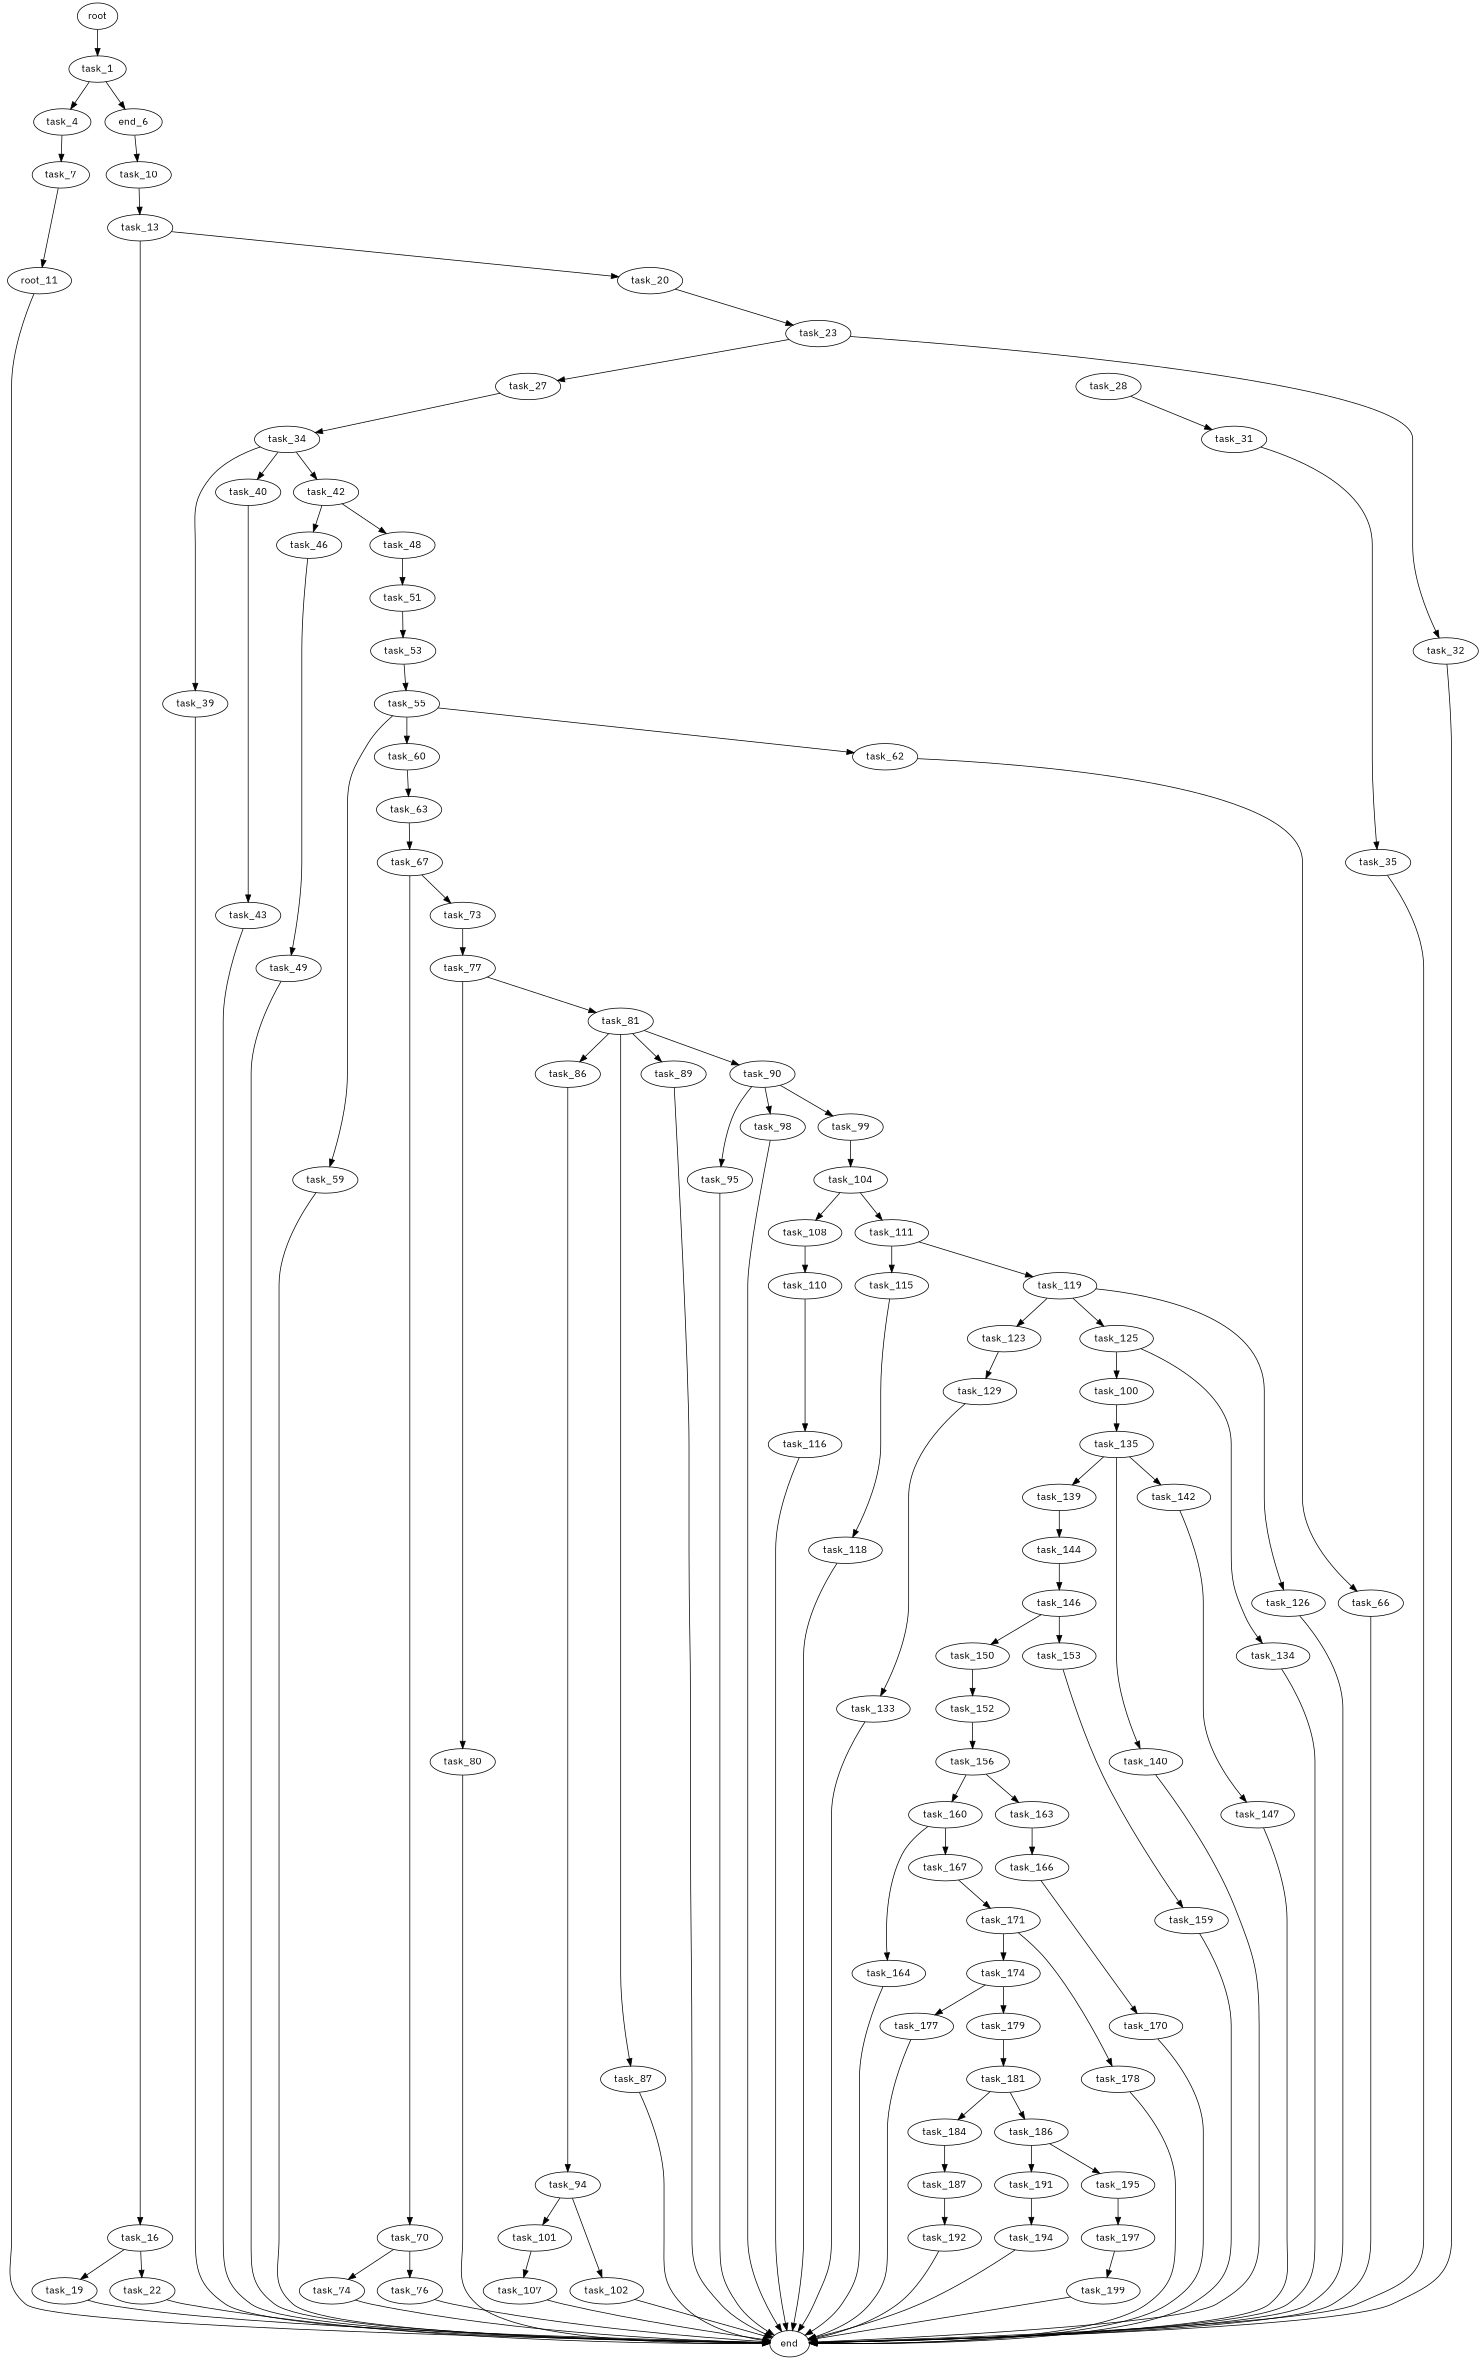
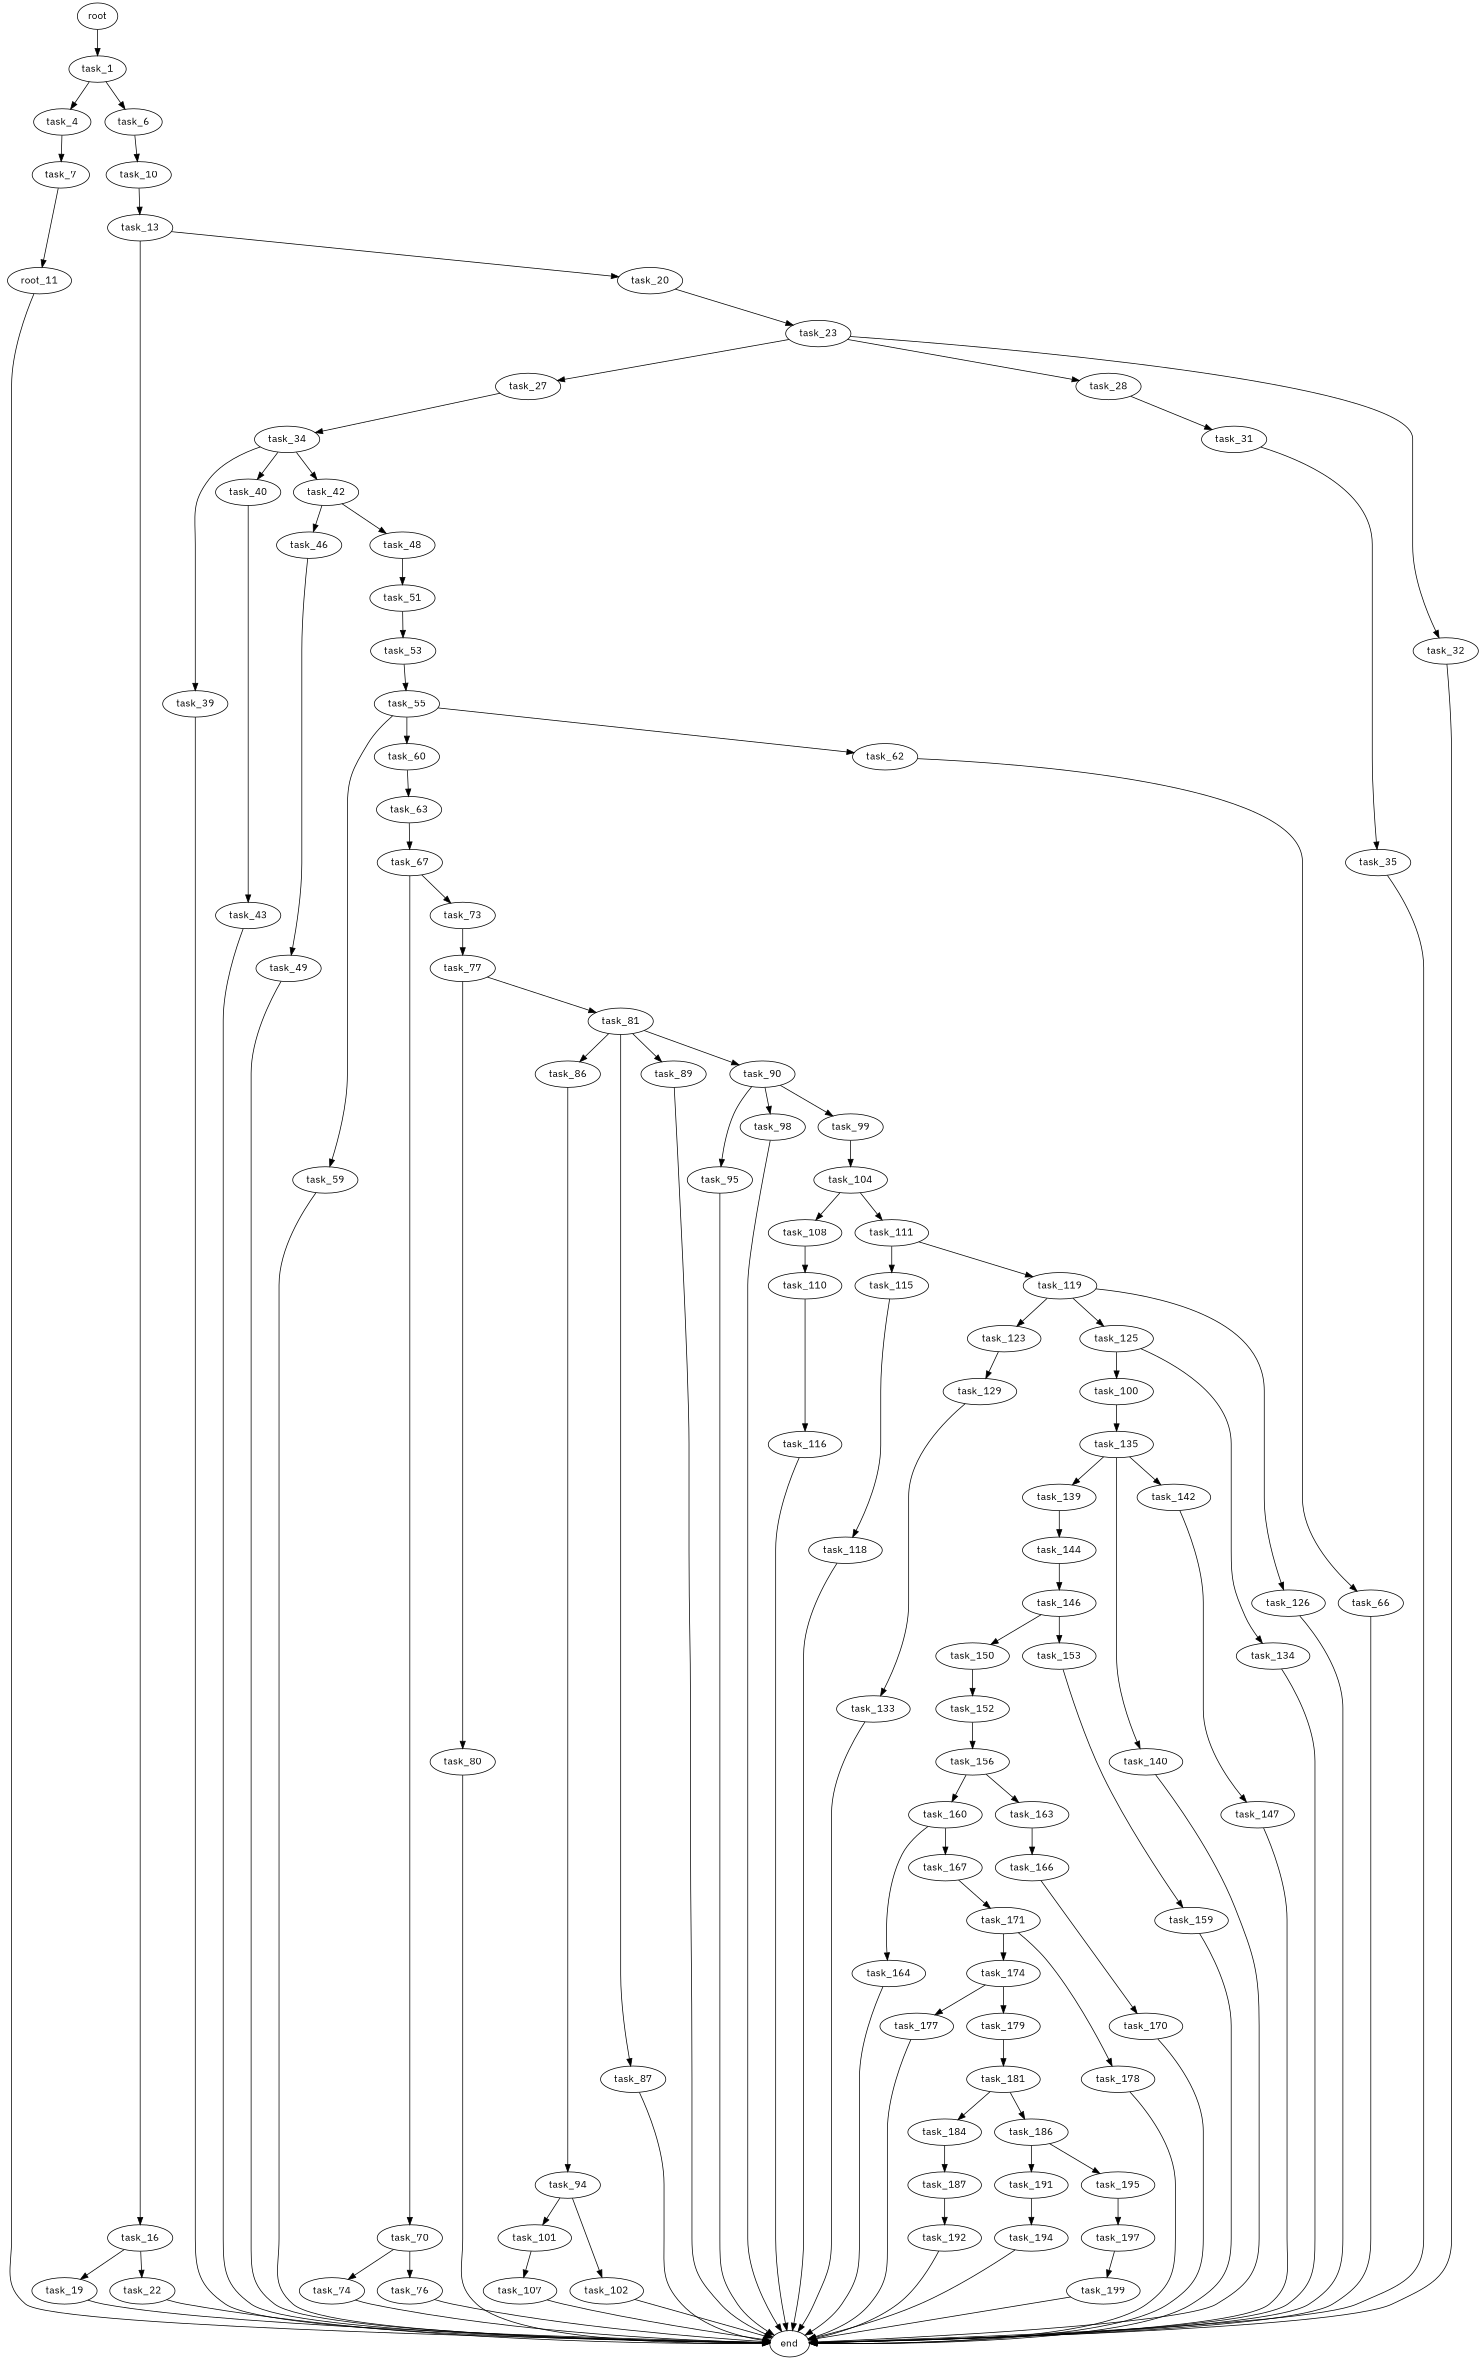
node "end_6": label "end_6" -> "task_6"
edge "task_23" -> "task_28": added
